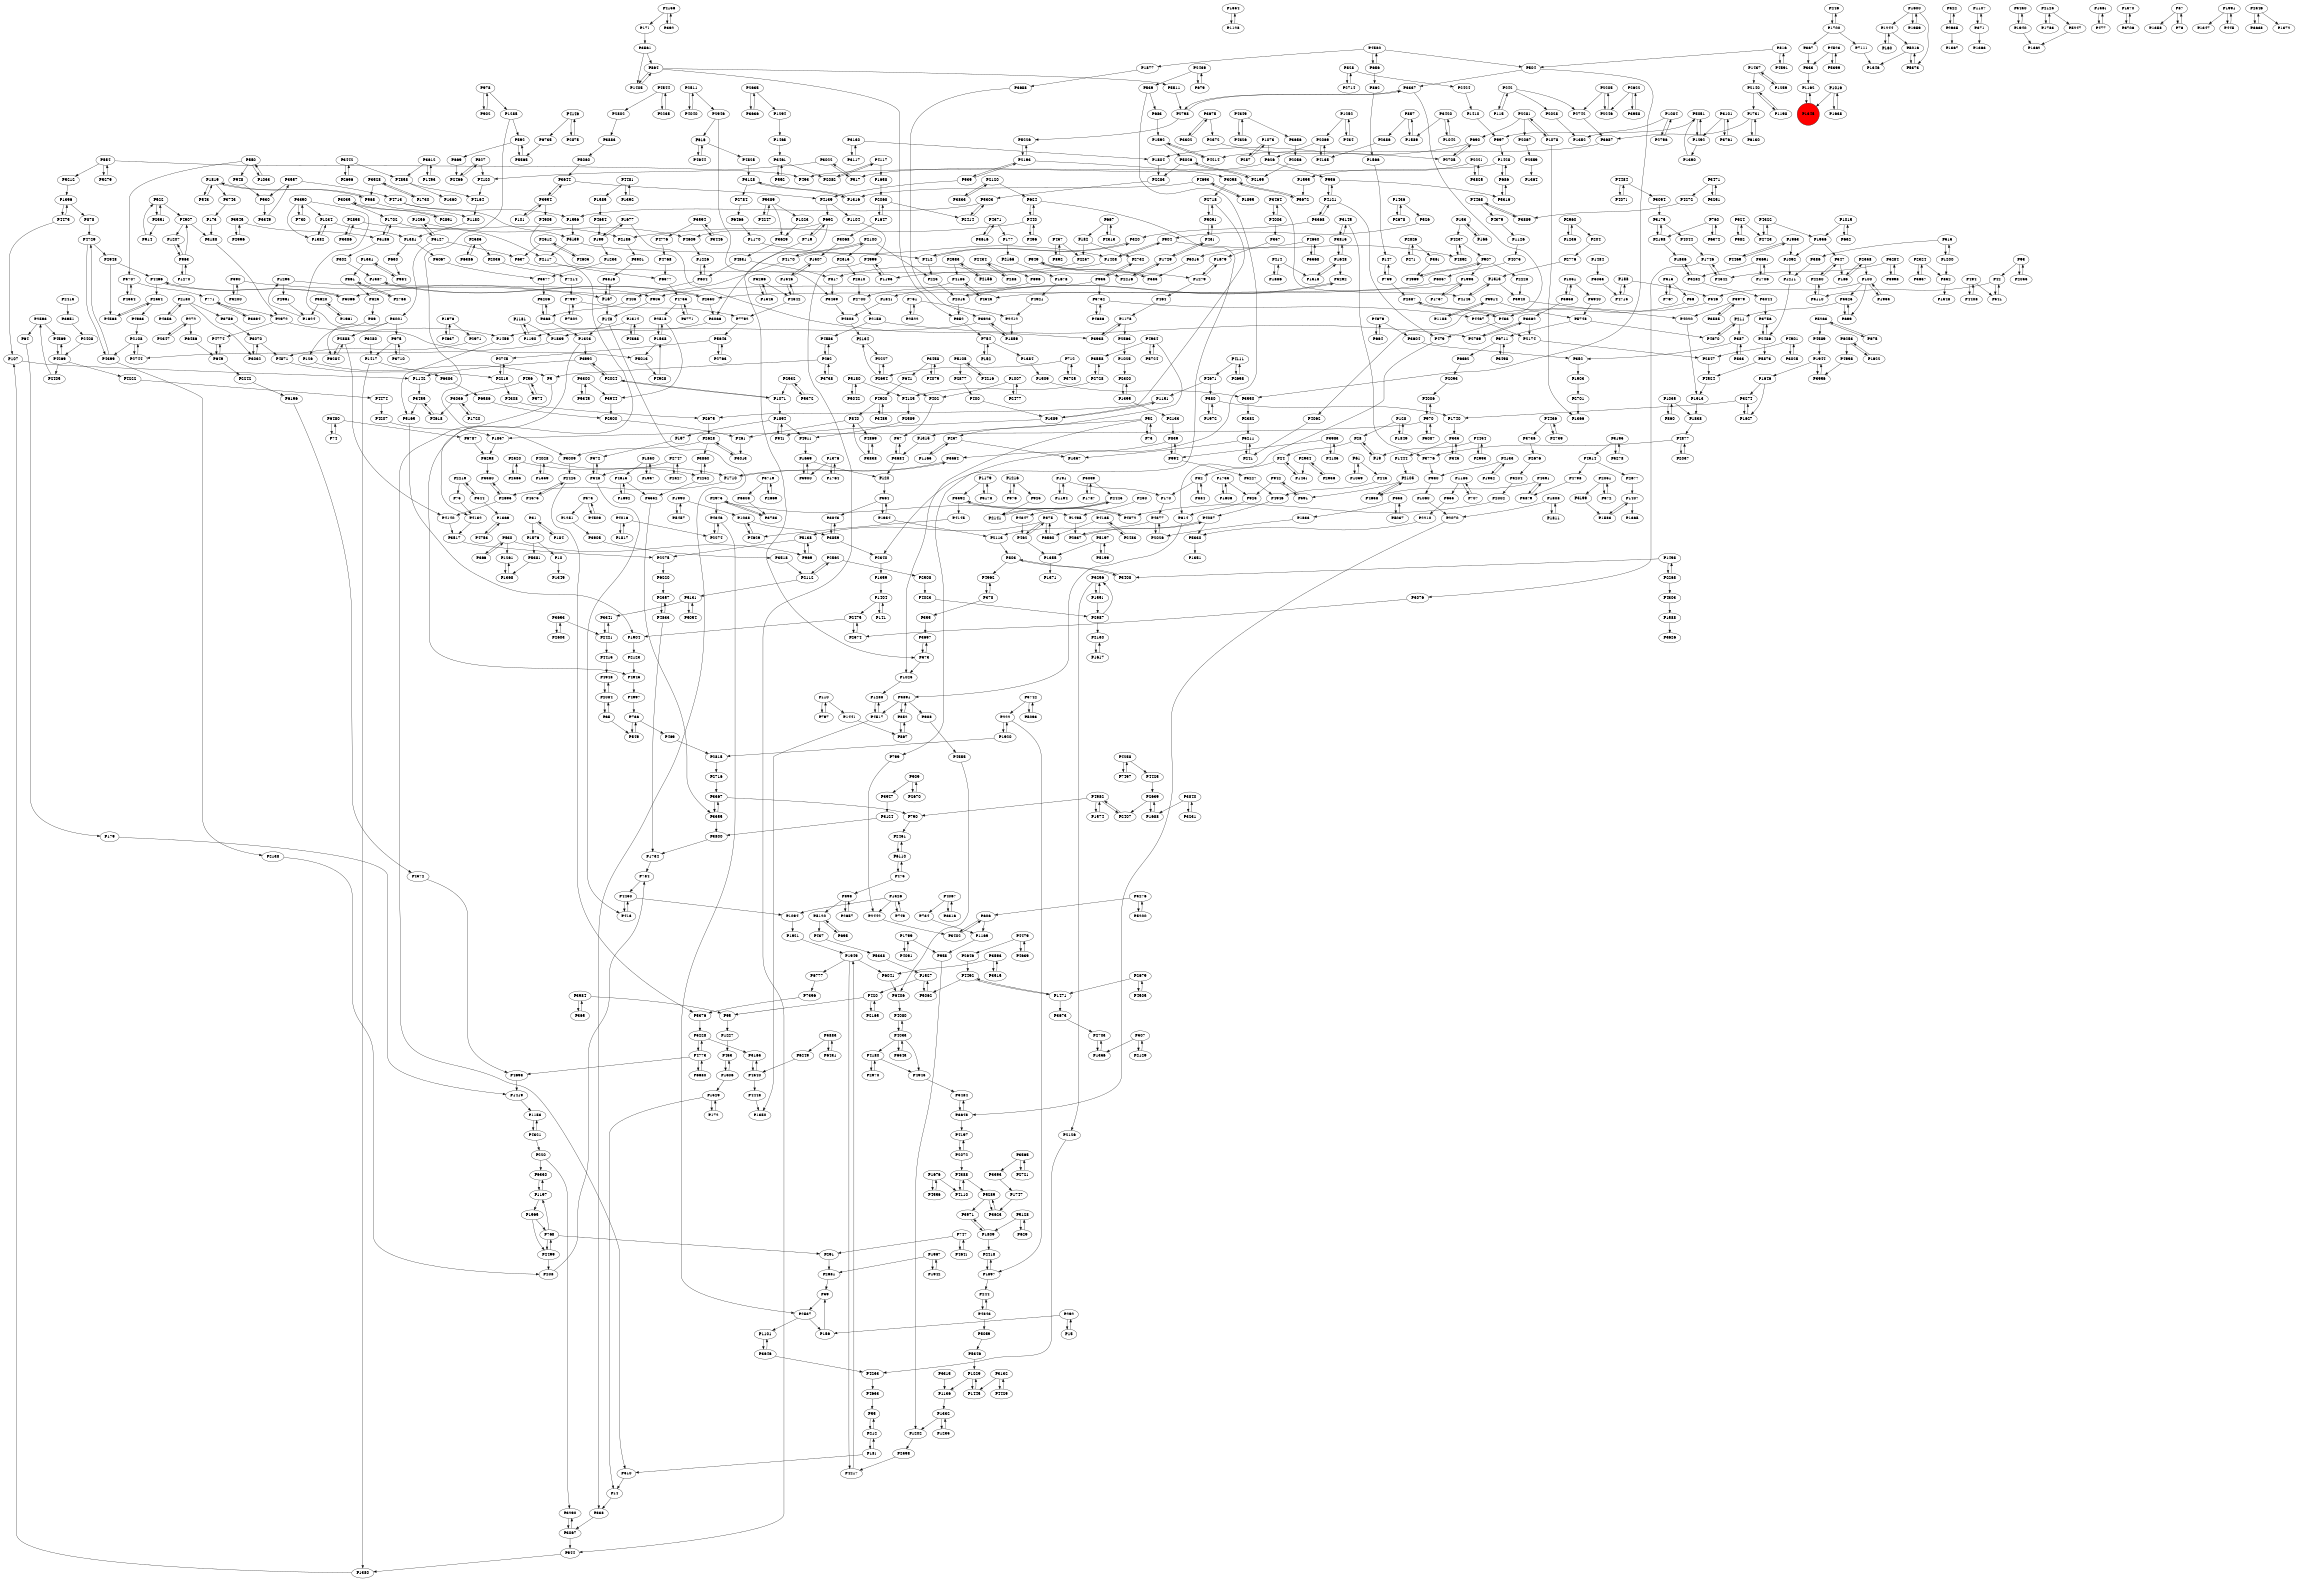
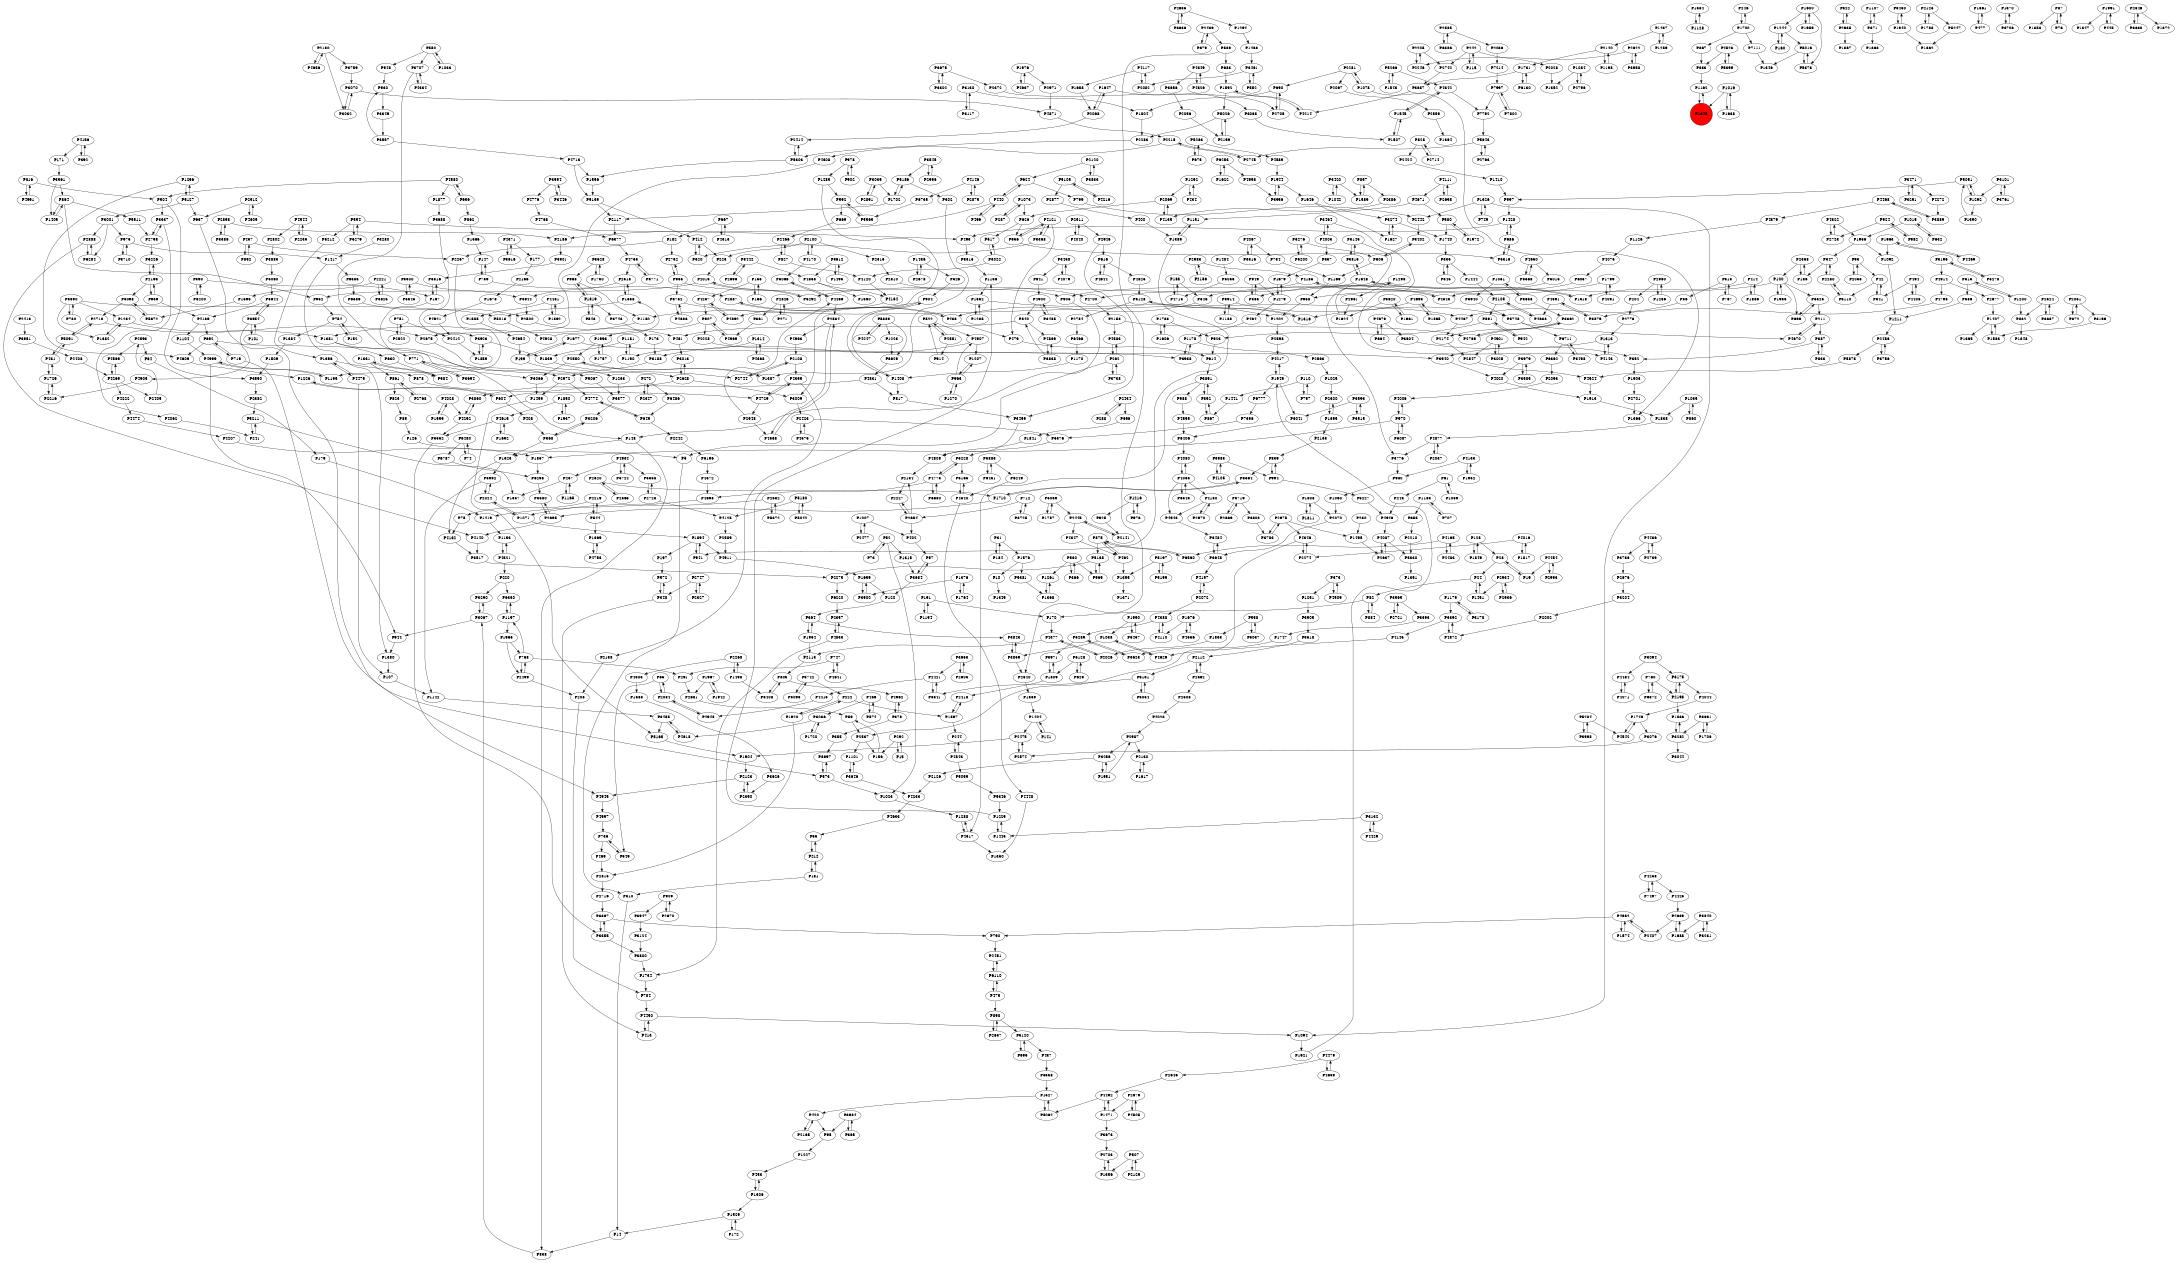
edge "P4484" -> "P3094": reversed
edge "P493" -> "P3315": added
edge "P3044" -> "P3756": removed
edge "P942" -> "P923": now "P591" -> "P923"
node "P2390": added
